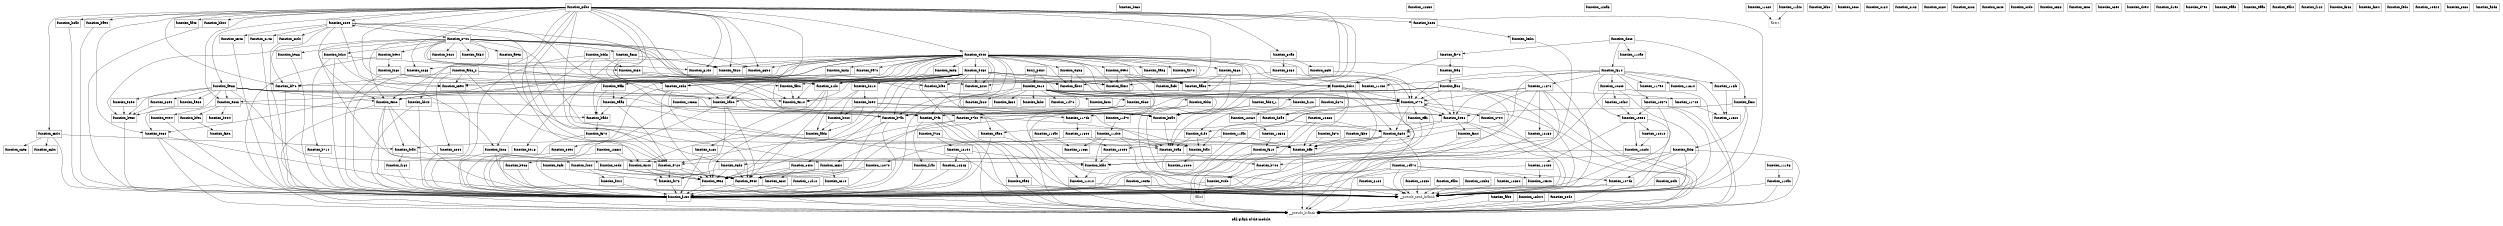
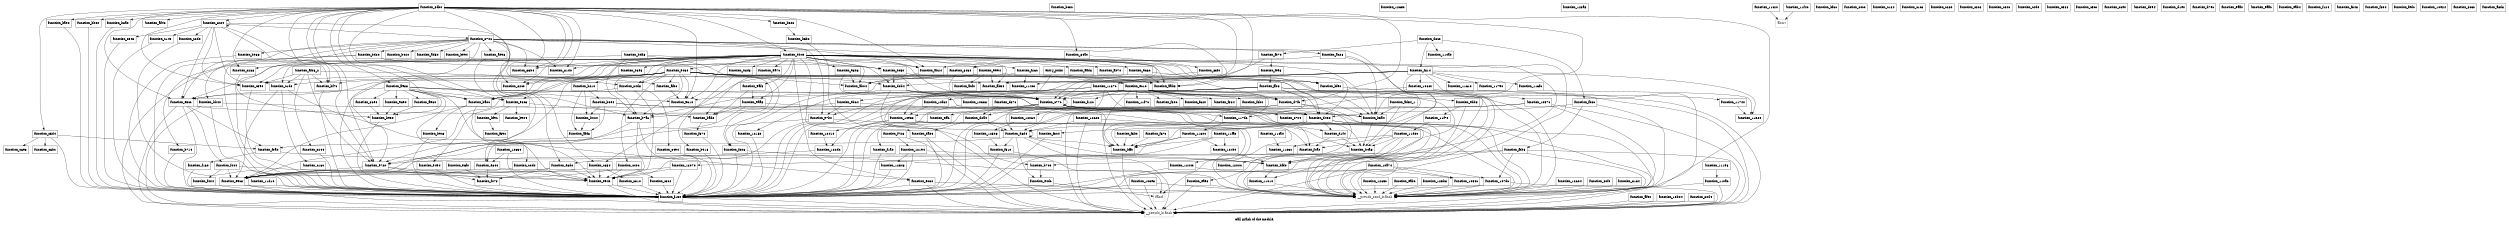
edge "function_8db0" -> "function_e030": removed
